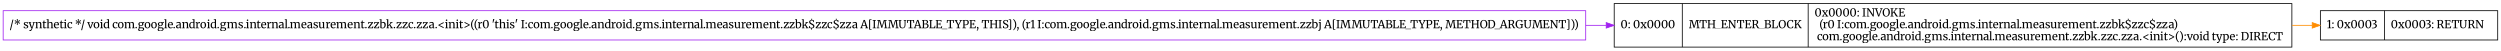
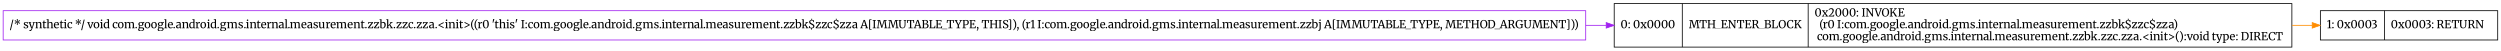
node "0: 0x0000": text "0x0000: INVOKE" -> "0x2000: INVOKE"
